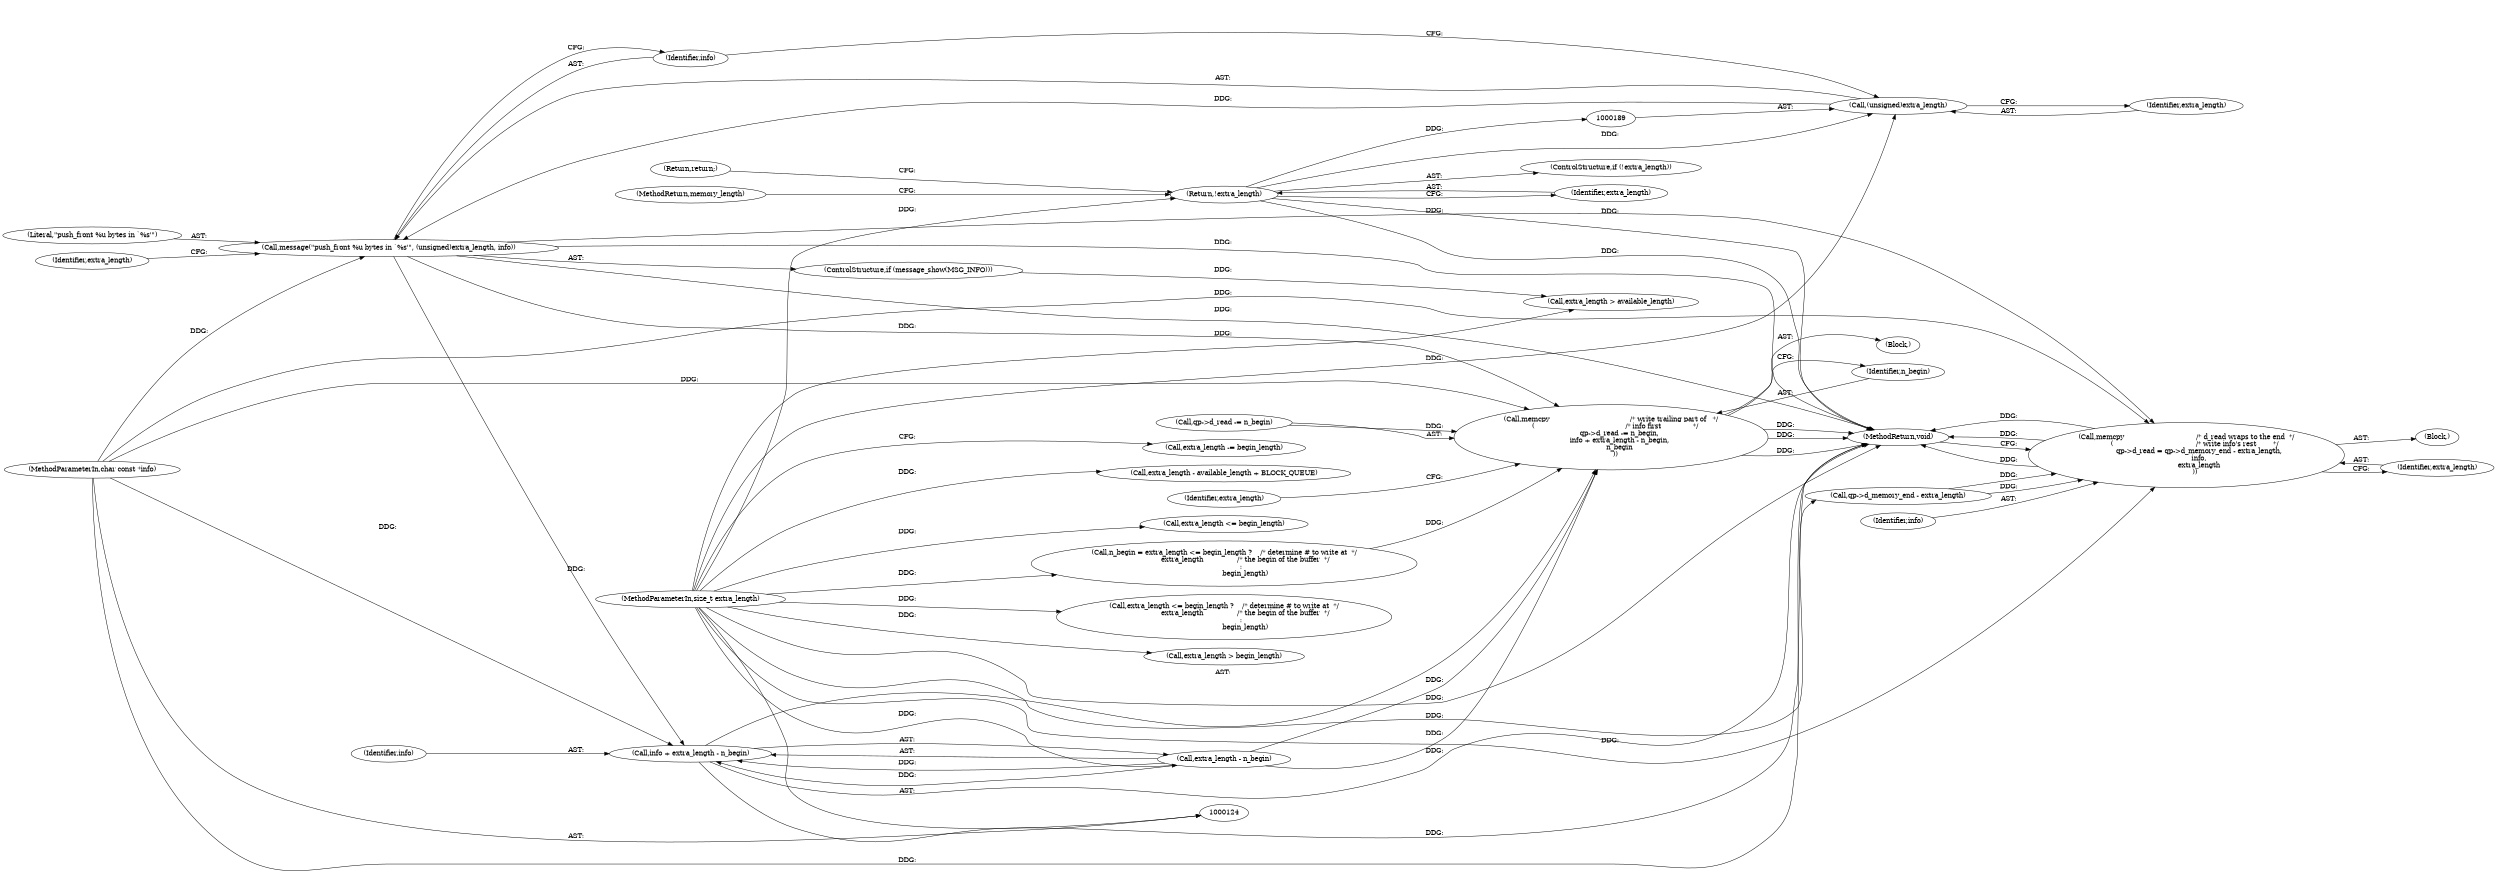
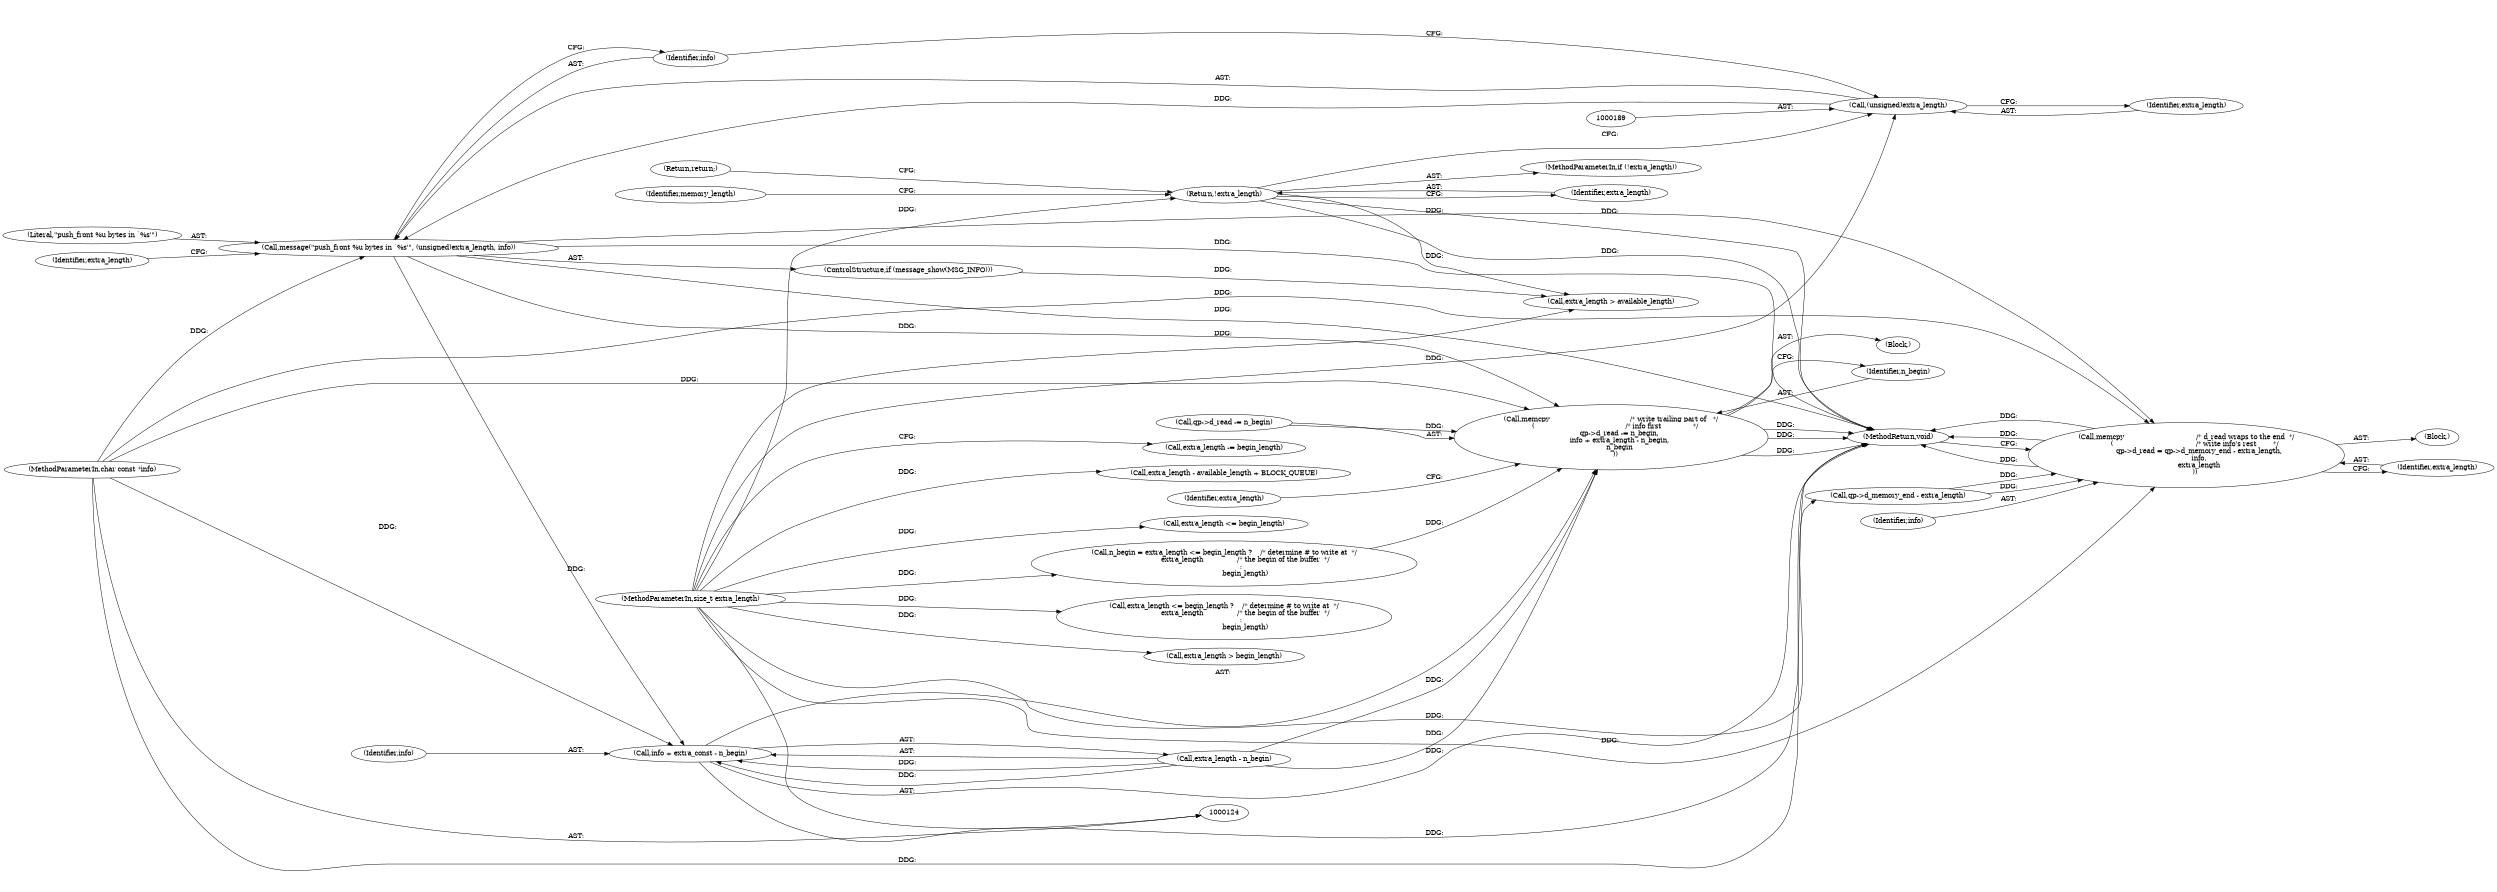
edge "(Return,!extra_length)" -> "(Call,(unsigned)extra_length)": label "DDG: " -> "CFG: "
edge "(Return,!extra_length)" -> "1000189": now "(Return,!extra_length)" -> "(Call,extra_length > available_length)"
node "(ControlStructure,if (!extra_length))": label "(ControlStructure,if (!extra_length))" -> "(MethodParameterIn,if (!extra_length))"
node "(MethodReturn,memory_length)": label "(MethodReturn,memory_length)" -> "(Identifier,memory_length)"
edge "(MethodParameterIn,size_t extra_length)" -> "(MethodReturn,void)": removed, label "DDG:"
edge "(MethodParameterIn,size_t extra_length)" -> "(Call,extra_length - n_begin)": removed, label "DDG:"
node "(Call,info + extra_length - n_begin)": label "(Call,info + extra_length - n_begin)" -> "(Call,info + extra_const - n_begin)"
